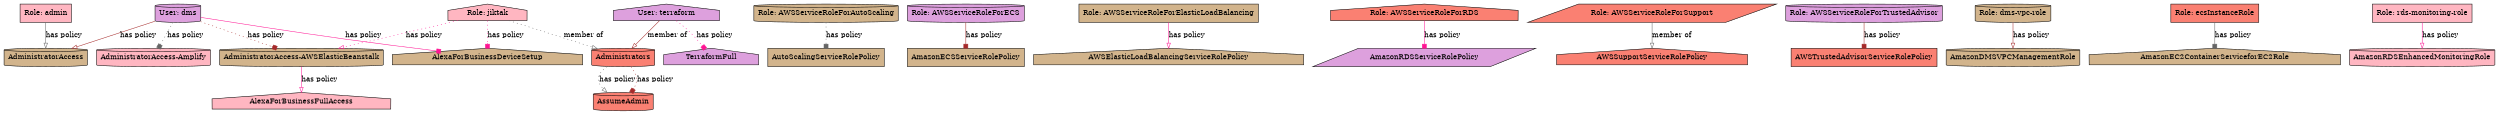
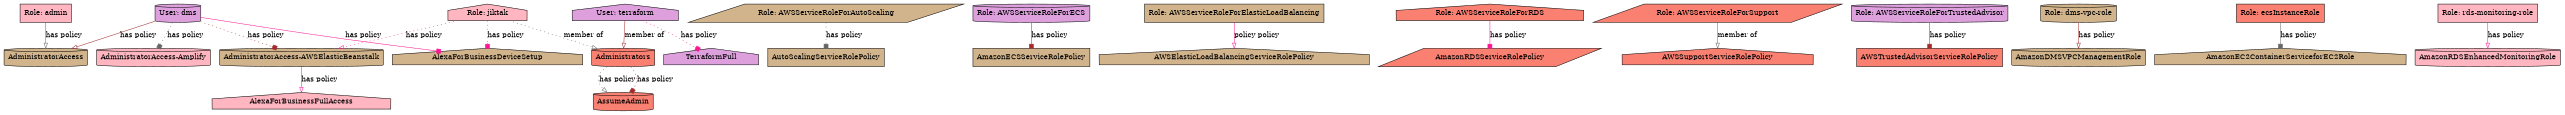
node "Role: AWSServiceRoleForAutoScaling": shape cylinder -> parallelogram
edge "Role: AWSServiceRoleForElasticLoadBalancing" -> "AWSElasticLoadBalancingServiceRolePolicy": label "has policy" -> "policy policy"
node "AmazonRDSServiceRolePolicy": fillcolor plum -> salmon
